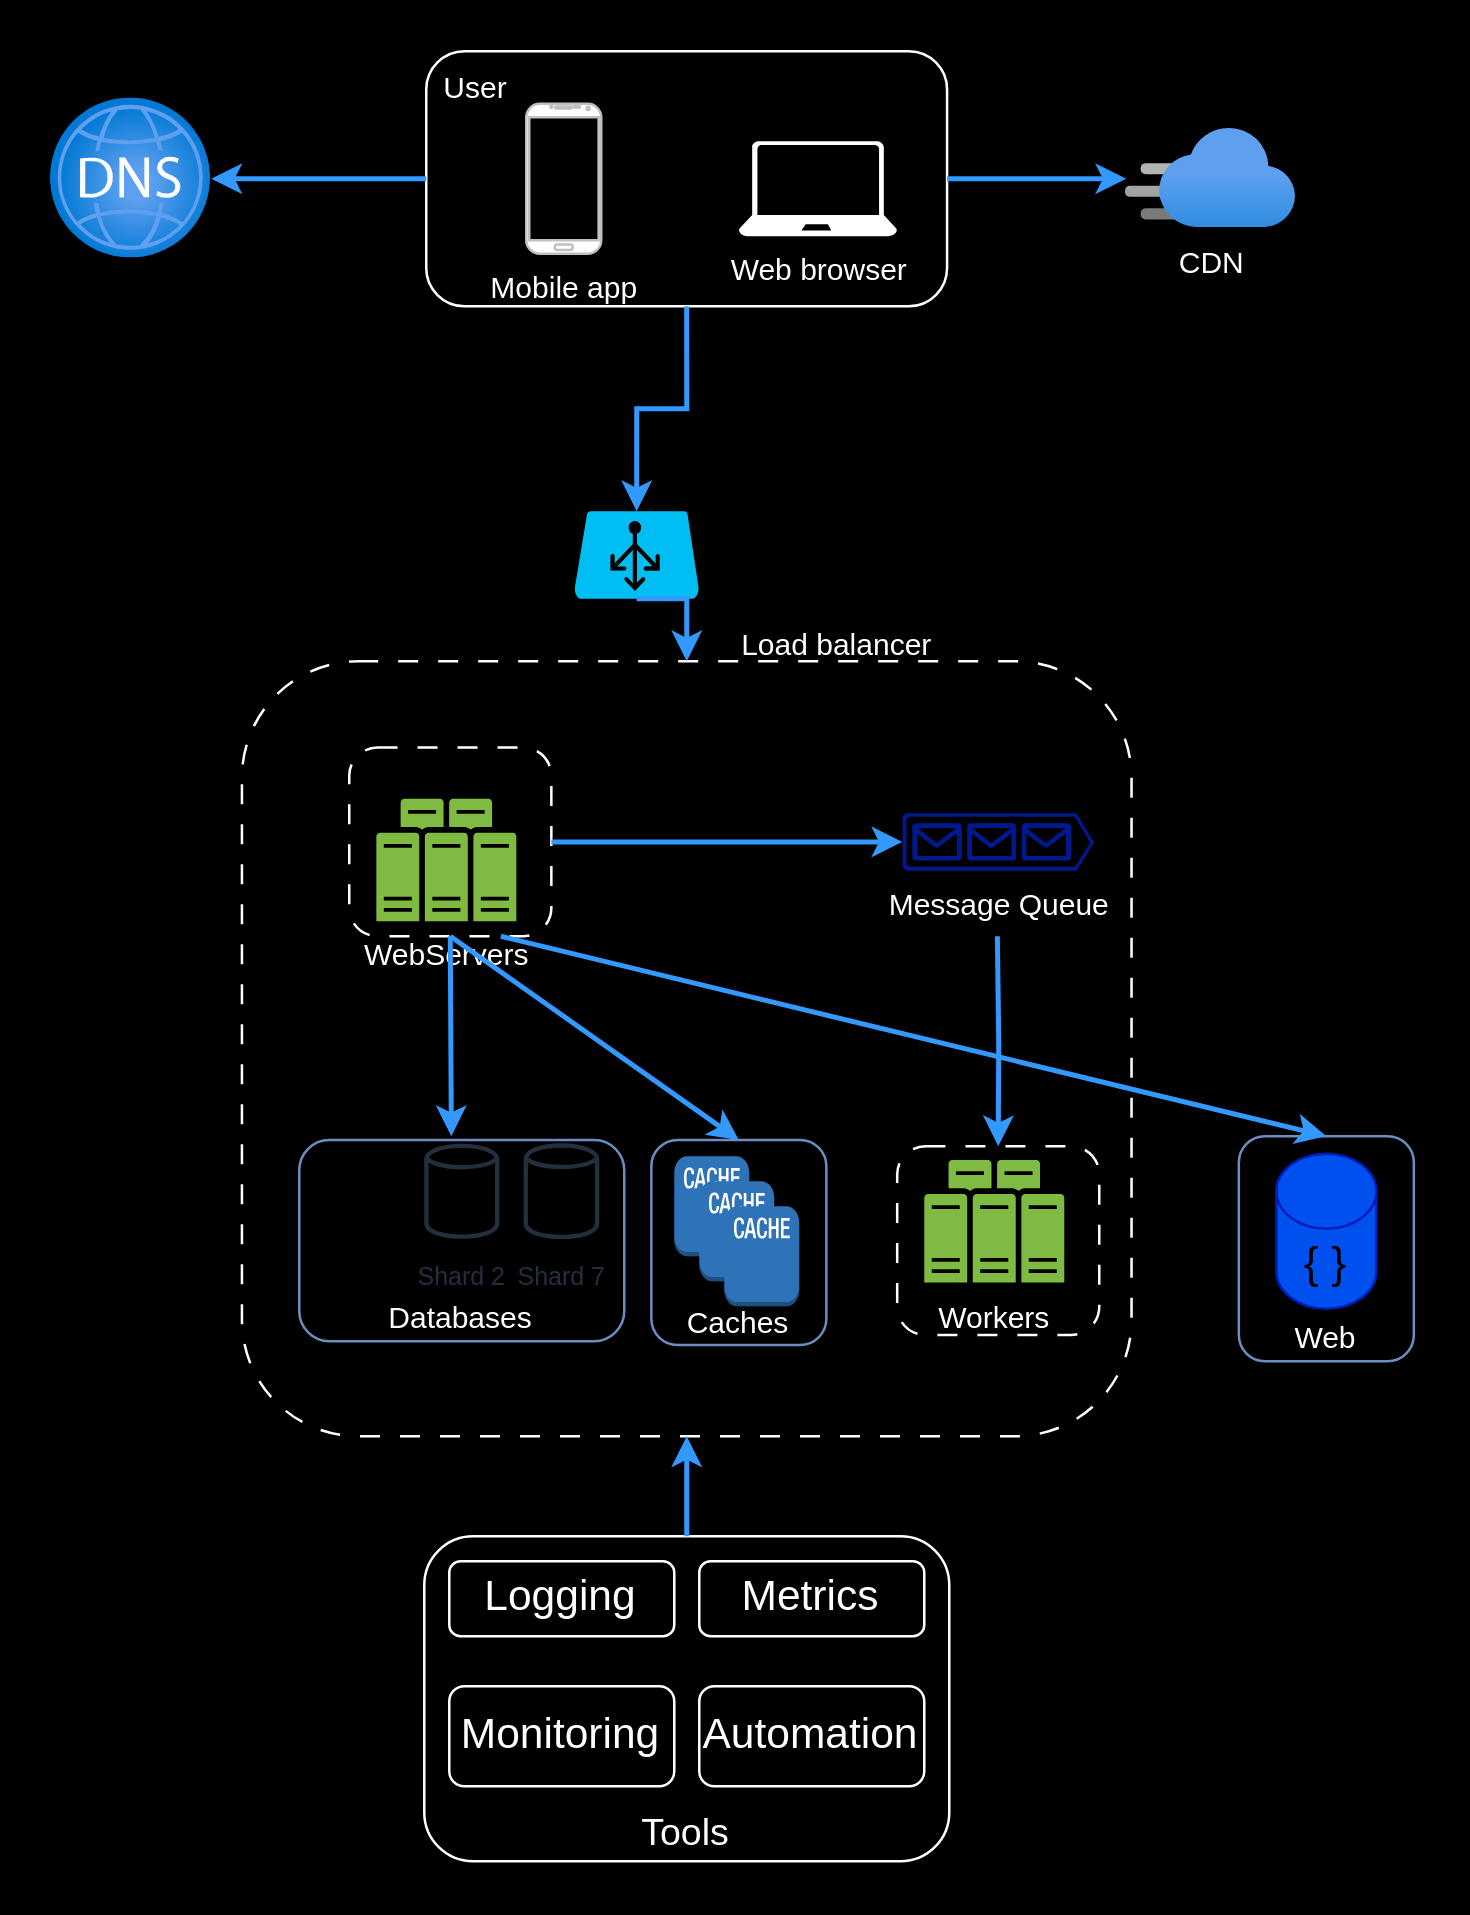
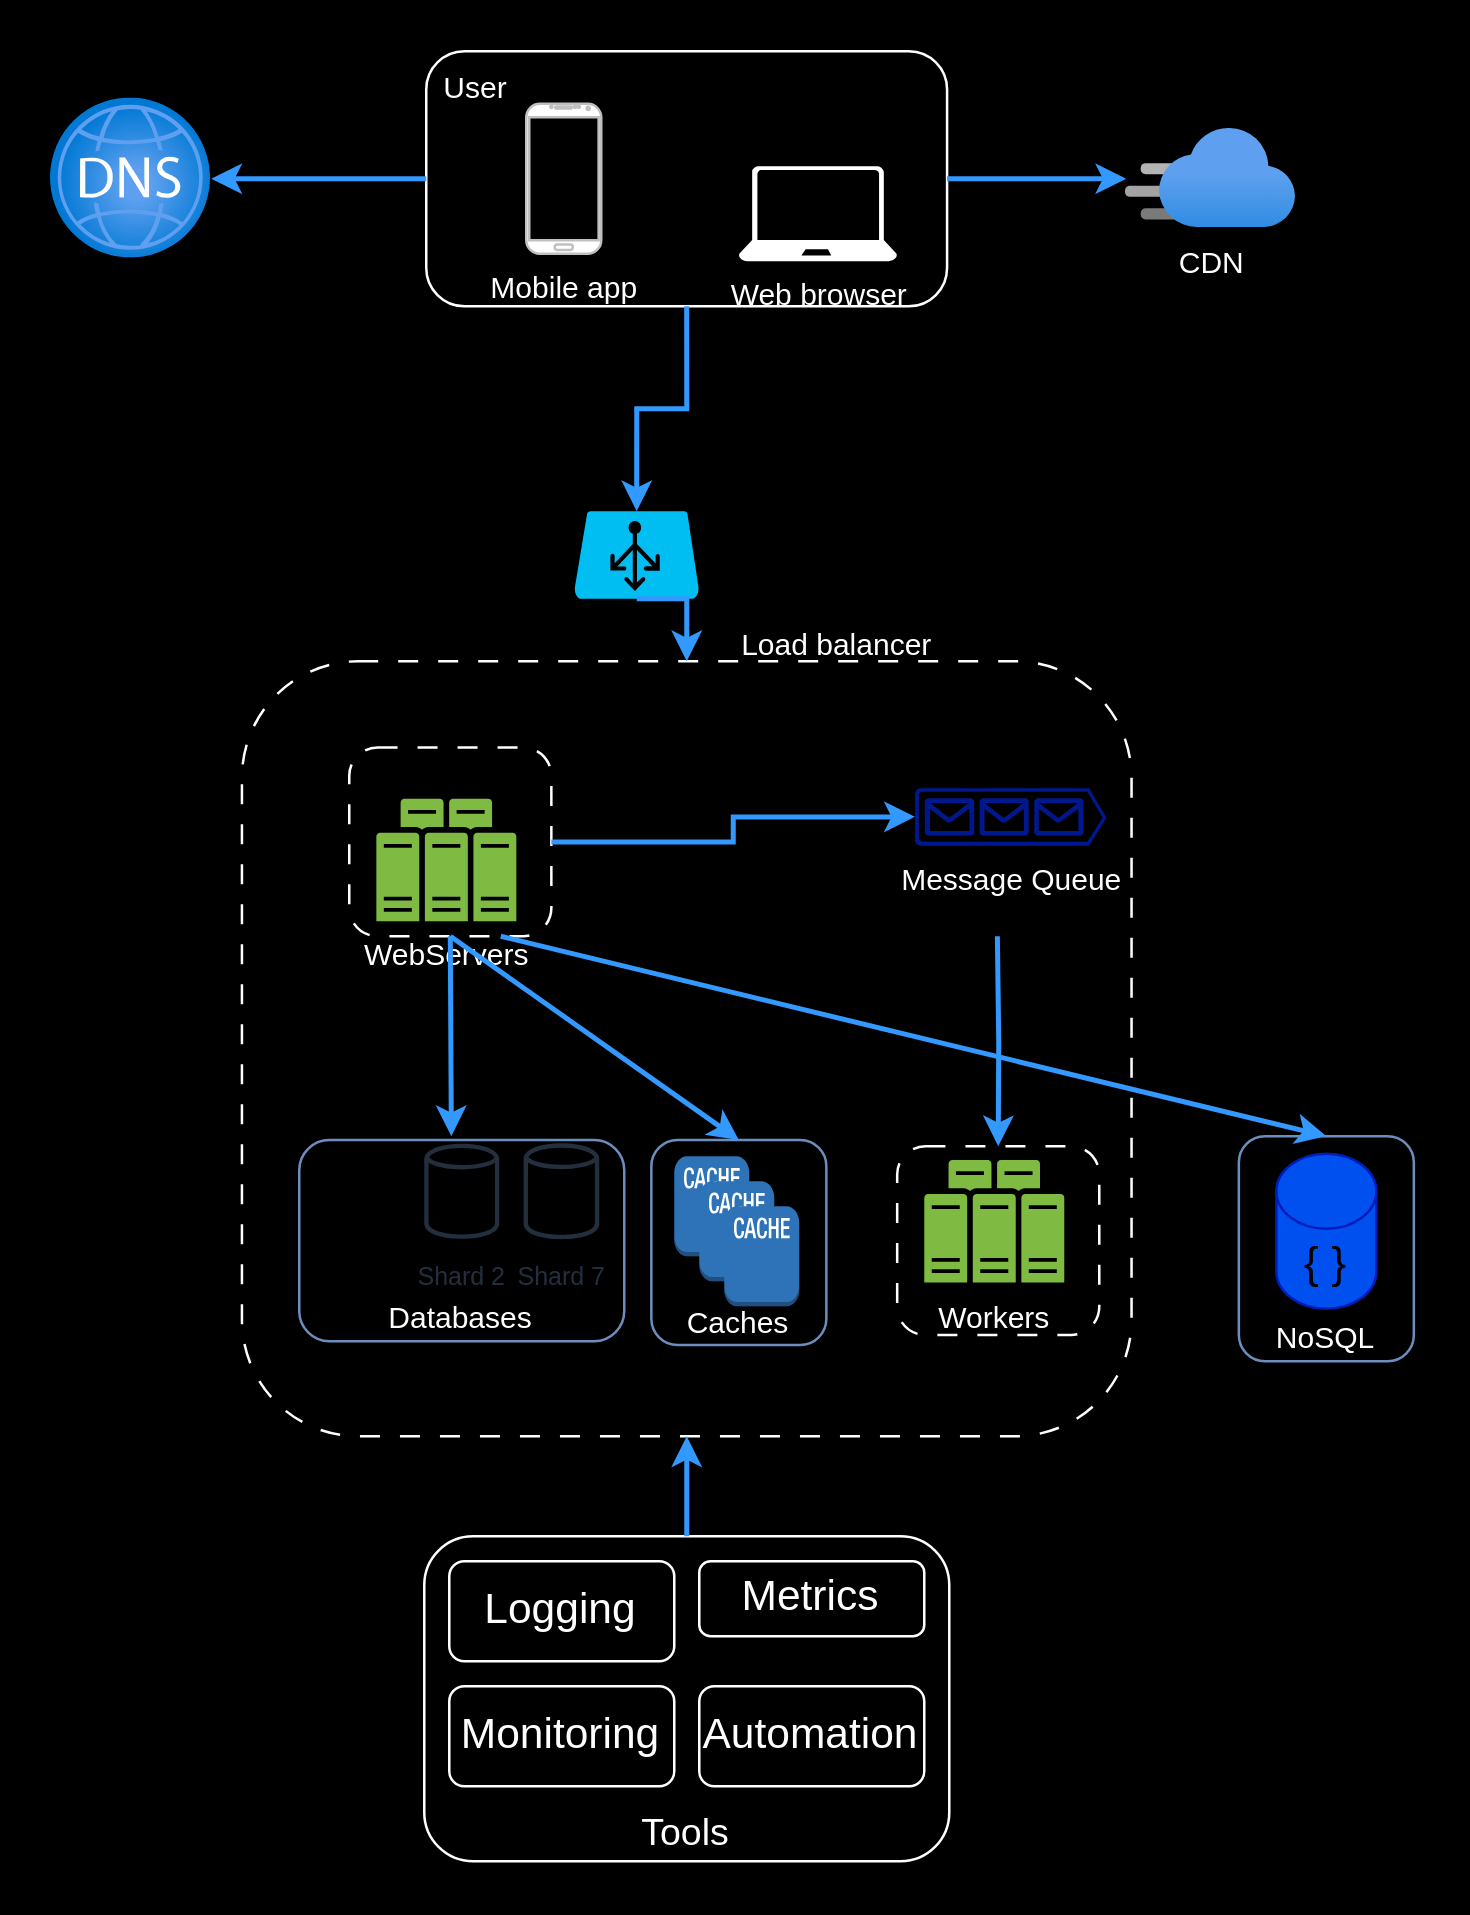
node "Web browser": moved (818, 189) -> (818, 214)
node "Message Queue": moved (998, 842) -> (1011, 817)
node "Web": label "Web" -> "NoSQL"
node "Logging": size 225x75 -> 225x100
